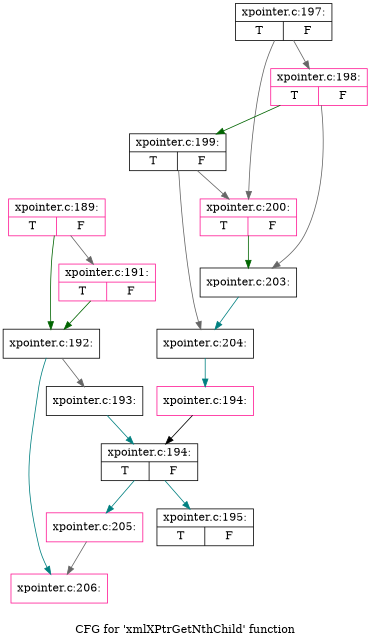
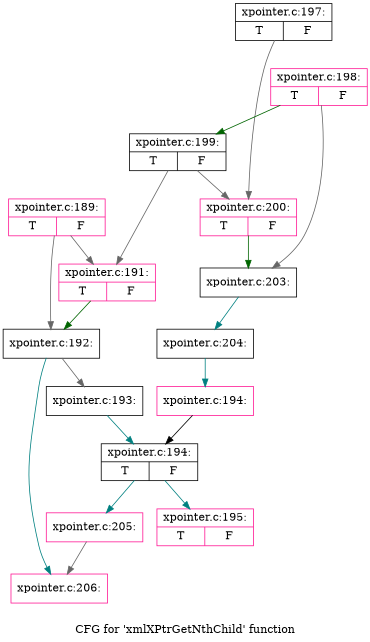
edge "xpointer.c:197:" -> "xpointer.c:198:": removed
edge "xpointer.c:199:" -> "xpointer.c:204:": now "xpointer.c:199:" -> "xpointer.c:191:"
edge "xpointer.c:189:" -> "xpointer.c:192:": color darkgreen -> gray40
node "xpointer.c:195:": color black -> deeppink
